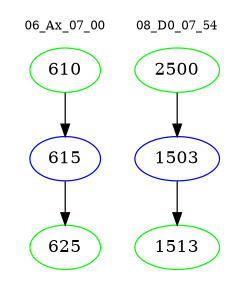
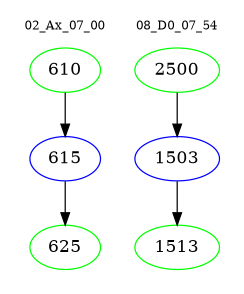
cluster "06_Ax_07_00": label "06_Ax_07_00" -> "02_Ax_07_00"
